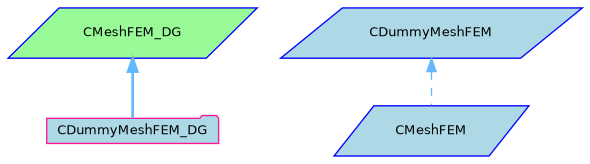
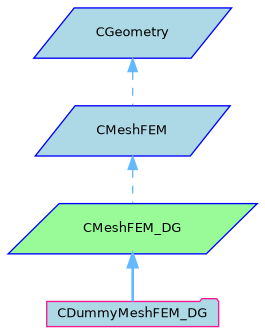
node "CDummyMeshFEM": label "CDummyMeshFEM" -> "CGeometry"
edge "CMeshFEM_DG" -> "CMeshFEM": added
